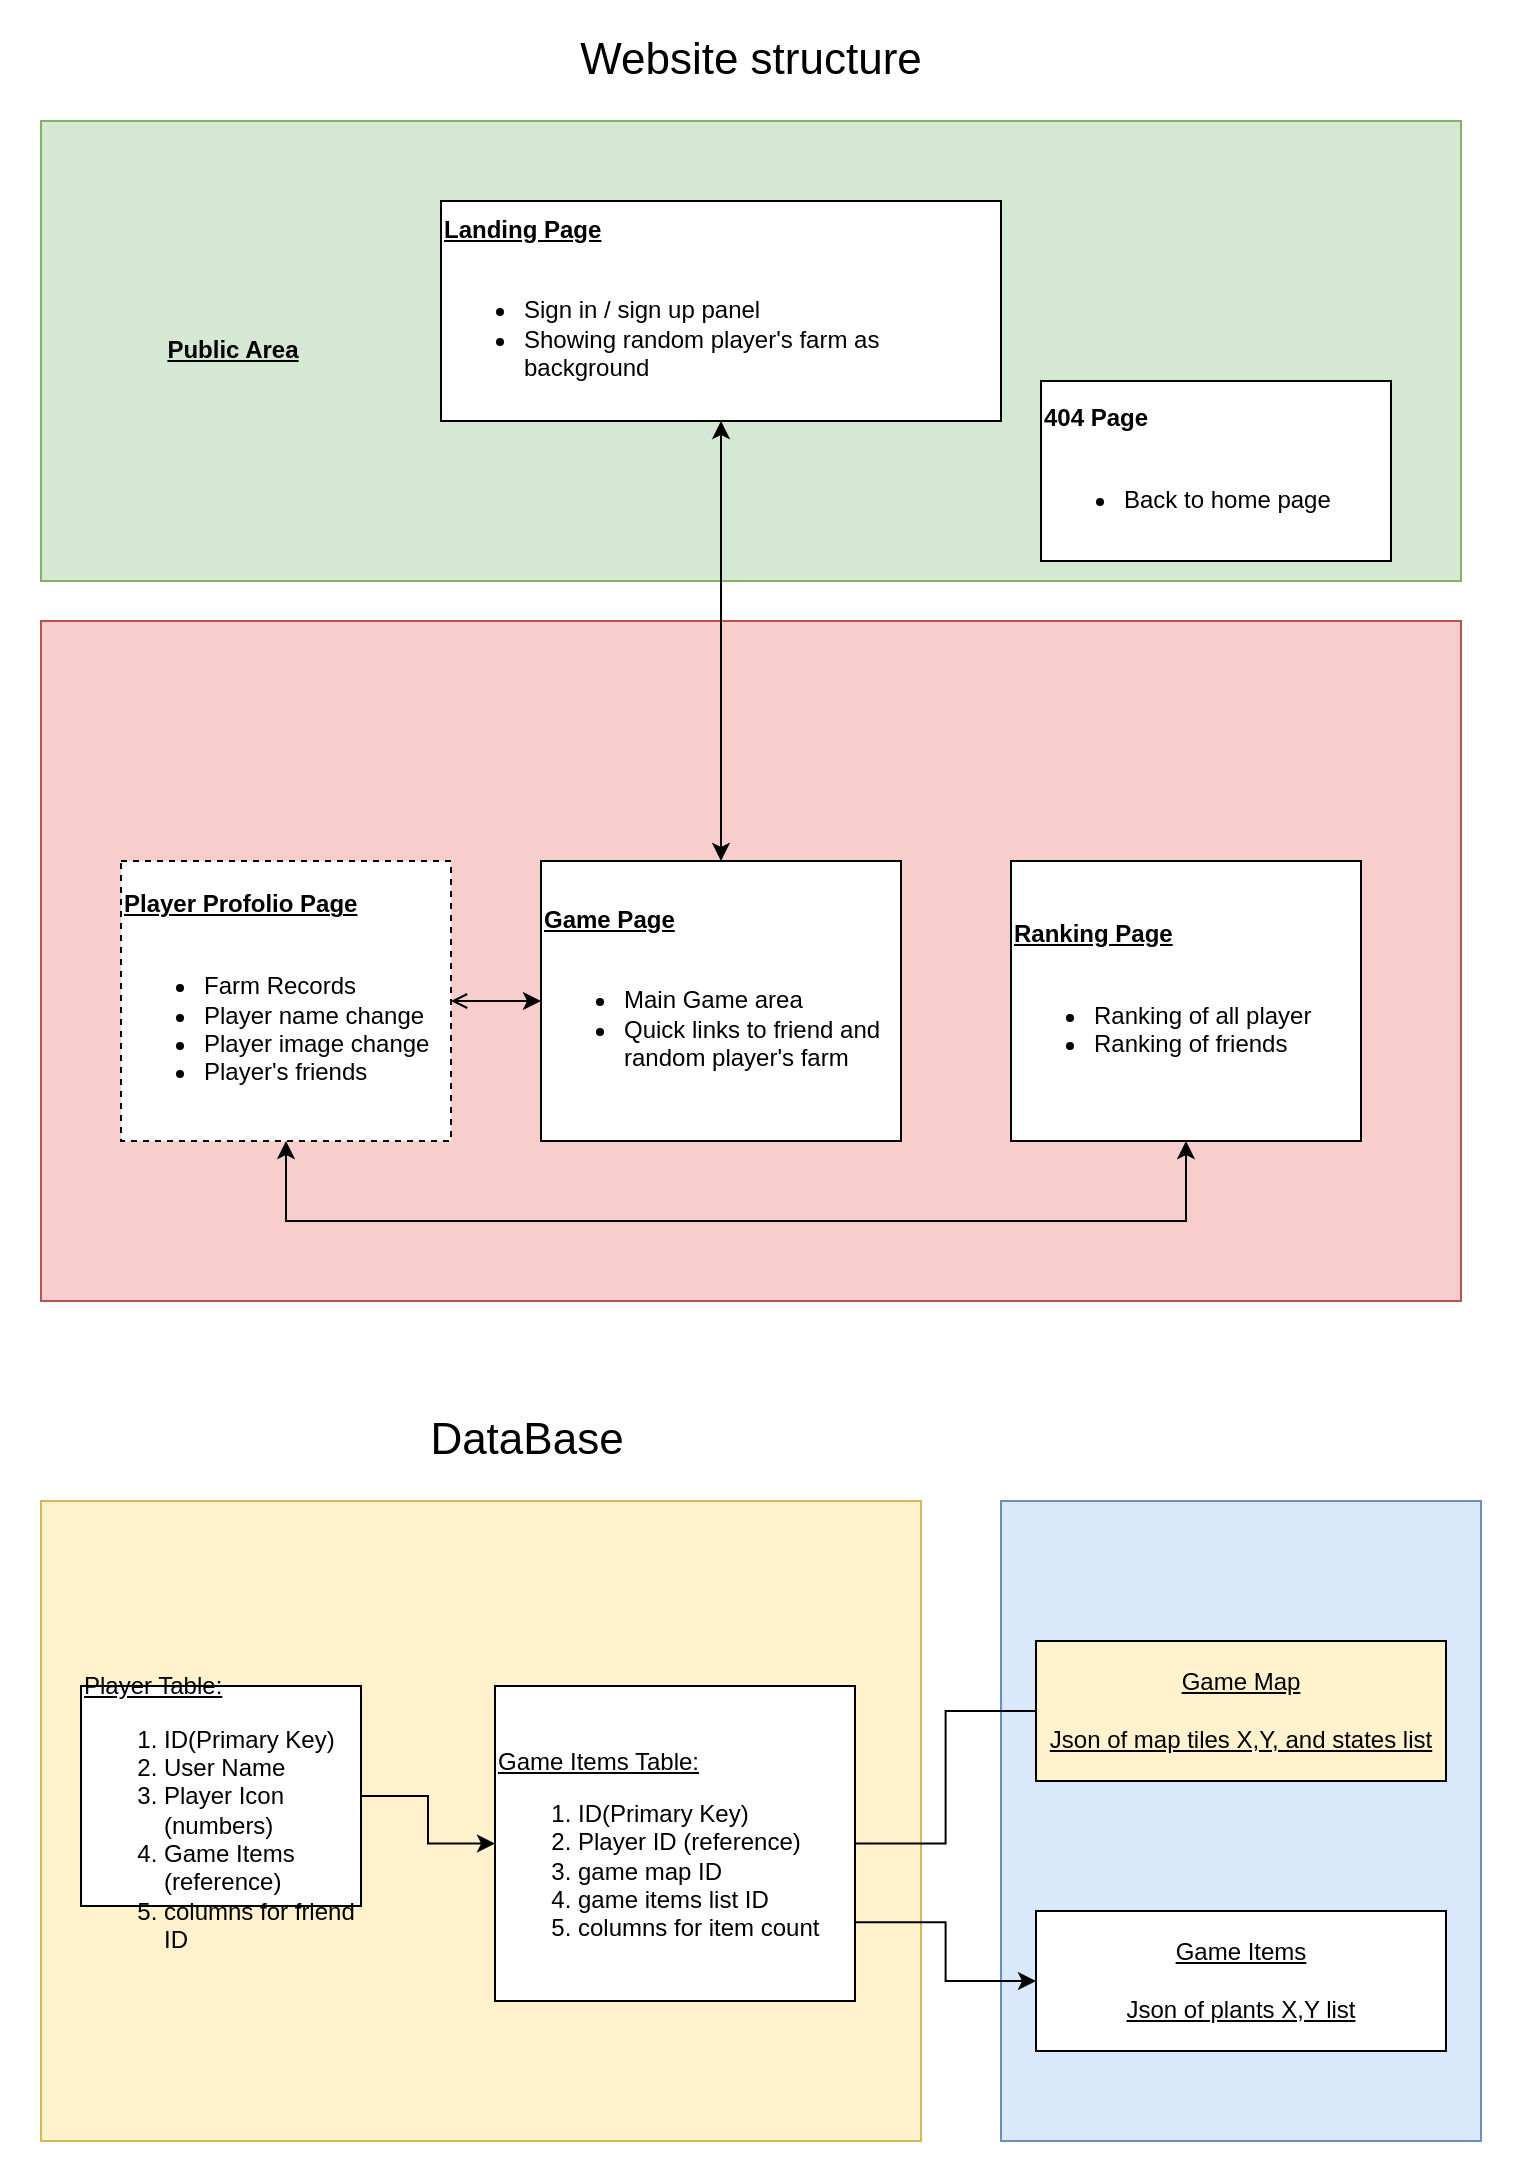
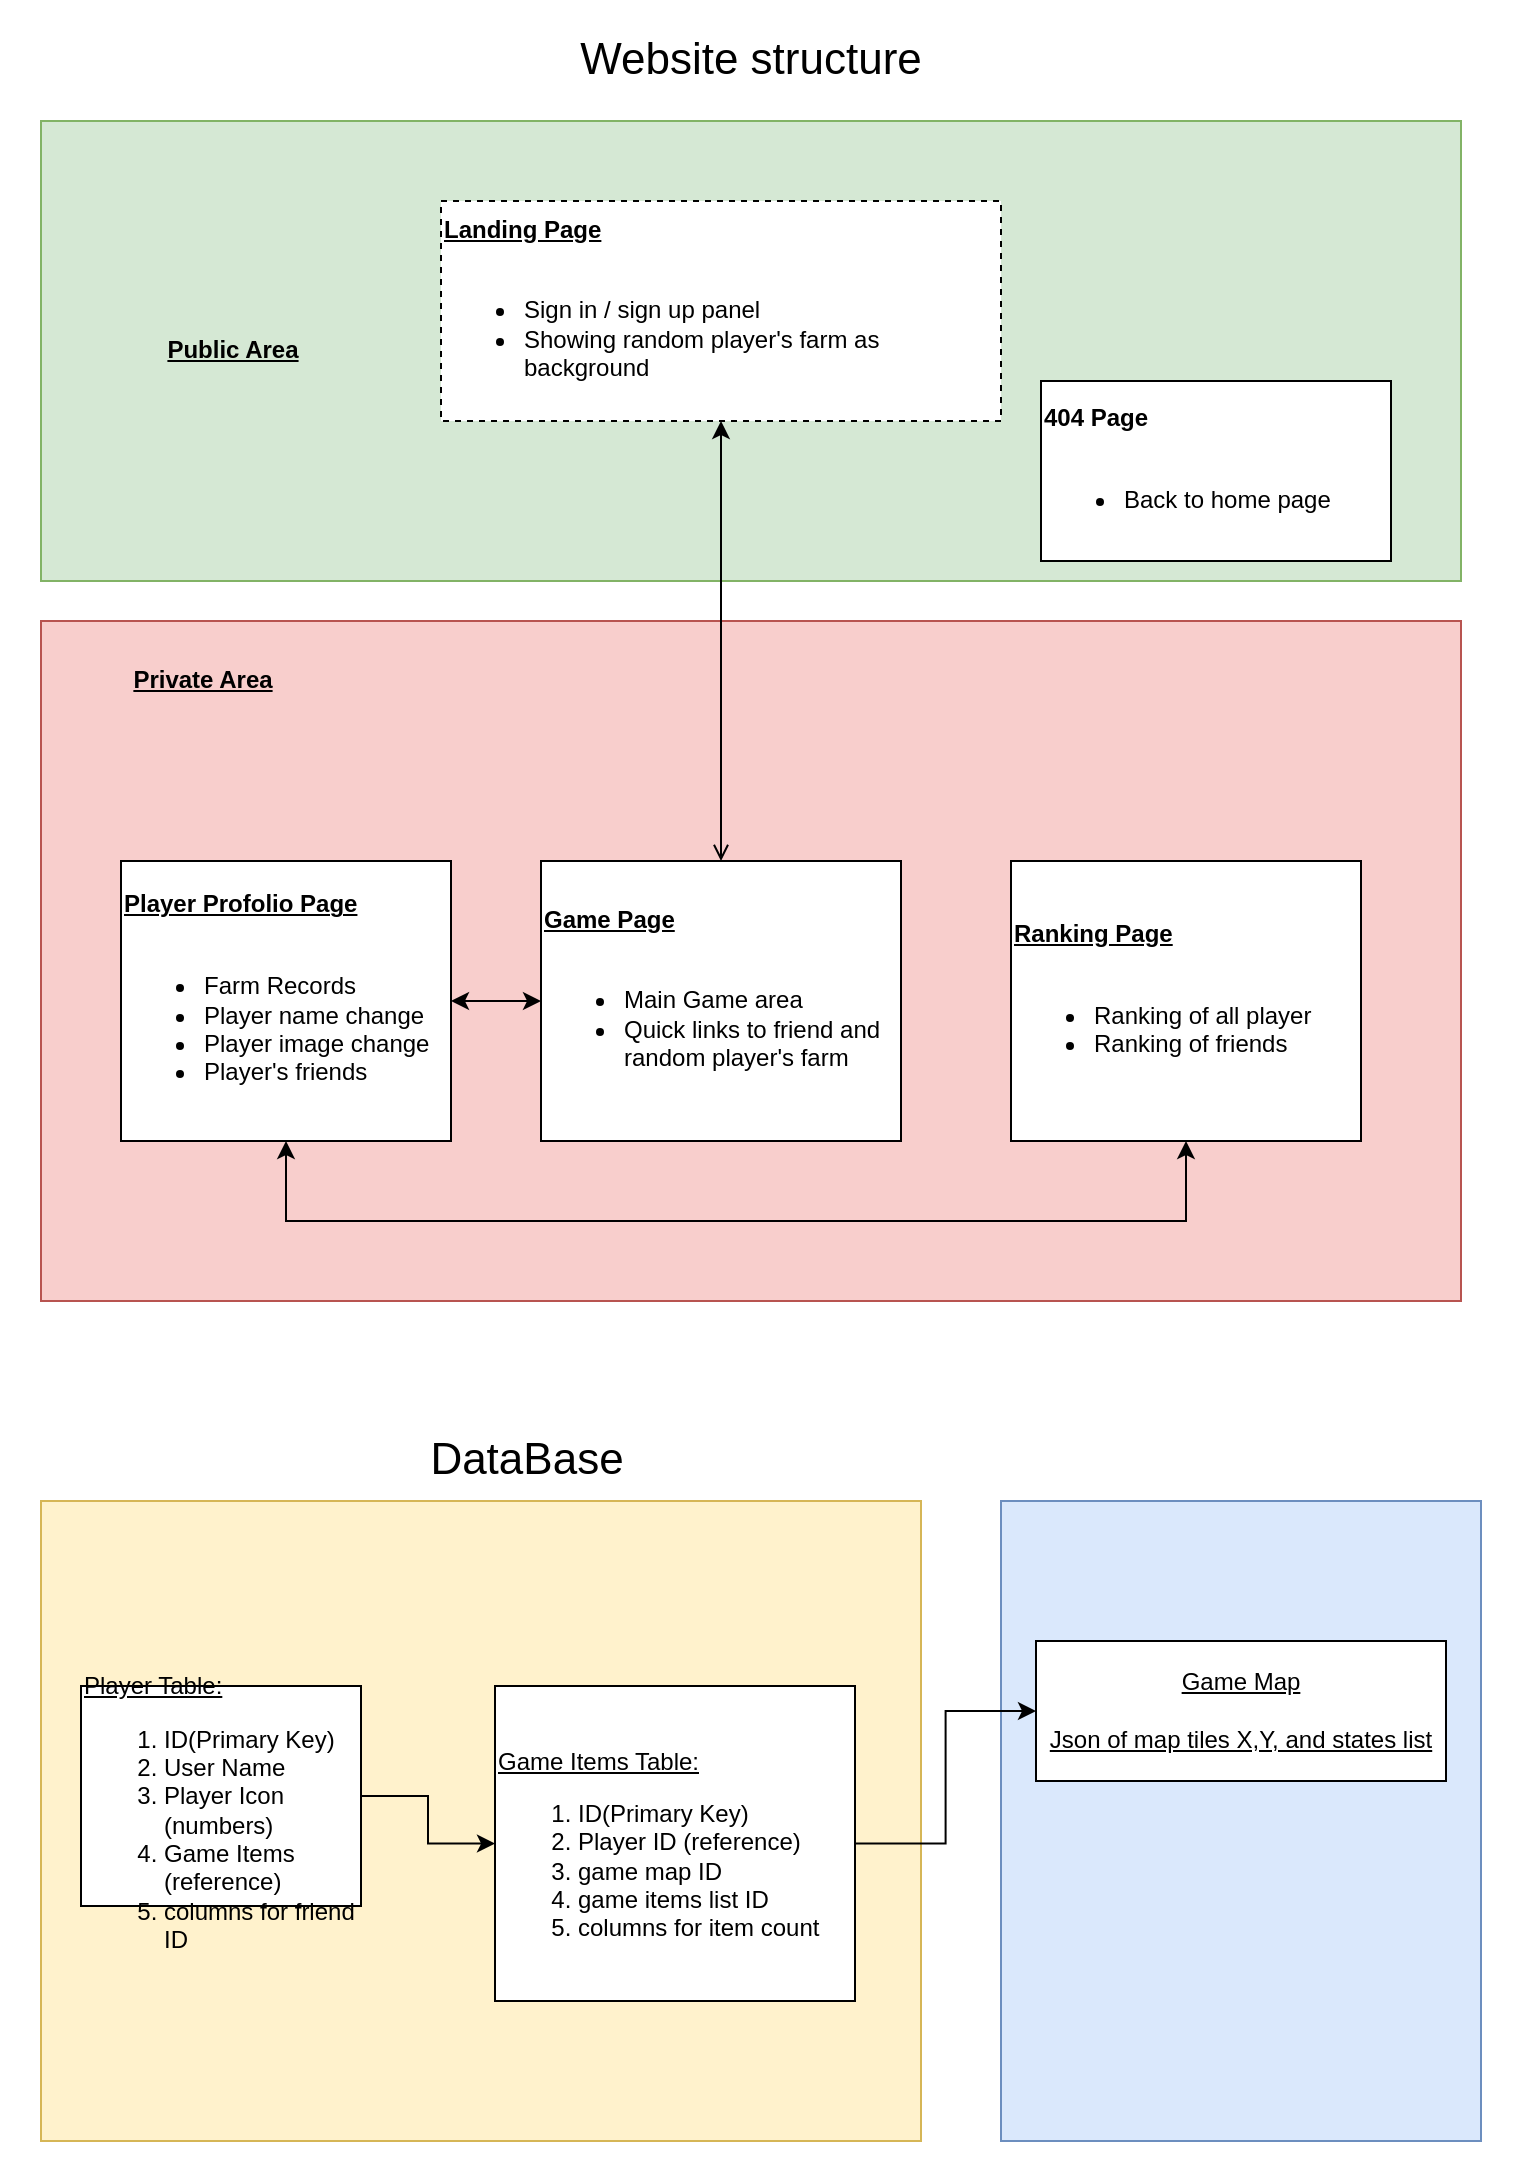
node "Landing Page Sign in / sign up panel Showing random player's farm as background": style solid -> dashed
node "Private Area": added
edge "Landing Page Sign in / sign up panel Showing random player's farm as background" -- "Game Page Main Game area Quick links to friend and random player's farm": arrowhead classic -> open
node "Player Profolio Page Farm Records Player name change Player image change Player's friends": style dashed -> solid
edge "Player Profolio Page Farm Records Player name change Player image change Player's friends" -- "Game Page Main Game area Quick links to friend and random player's farm": arrowhead open -> classic
node "DataBase": moved (527, 1441) -> (527, 1461)
edge "Game Map Json of map tiles X,Y, and states list" -- "Game Items Table: ID(Primary Key) Player ID (reference) game map ID game items list ID columns for item count": arrowhead none -> classic
node "Game Map Json of map tiles X,Y, and states list": fillcolor #fff2cc -> #ffffff
edge "Game Items Table: ID(Primary Key) Player ID (reference) game map ID game items list ID columns for item count" -> "Game Items Json of plants X,Y list": removed
node "Game Items Json of plants X,Y list": removed
